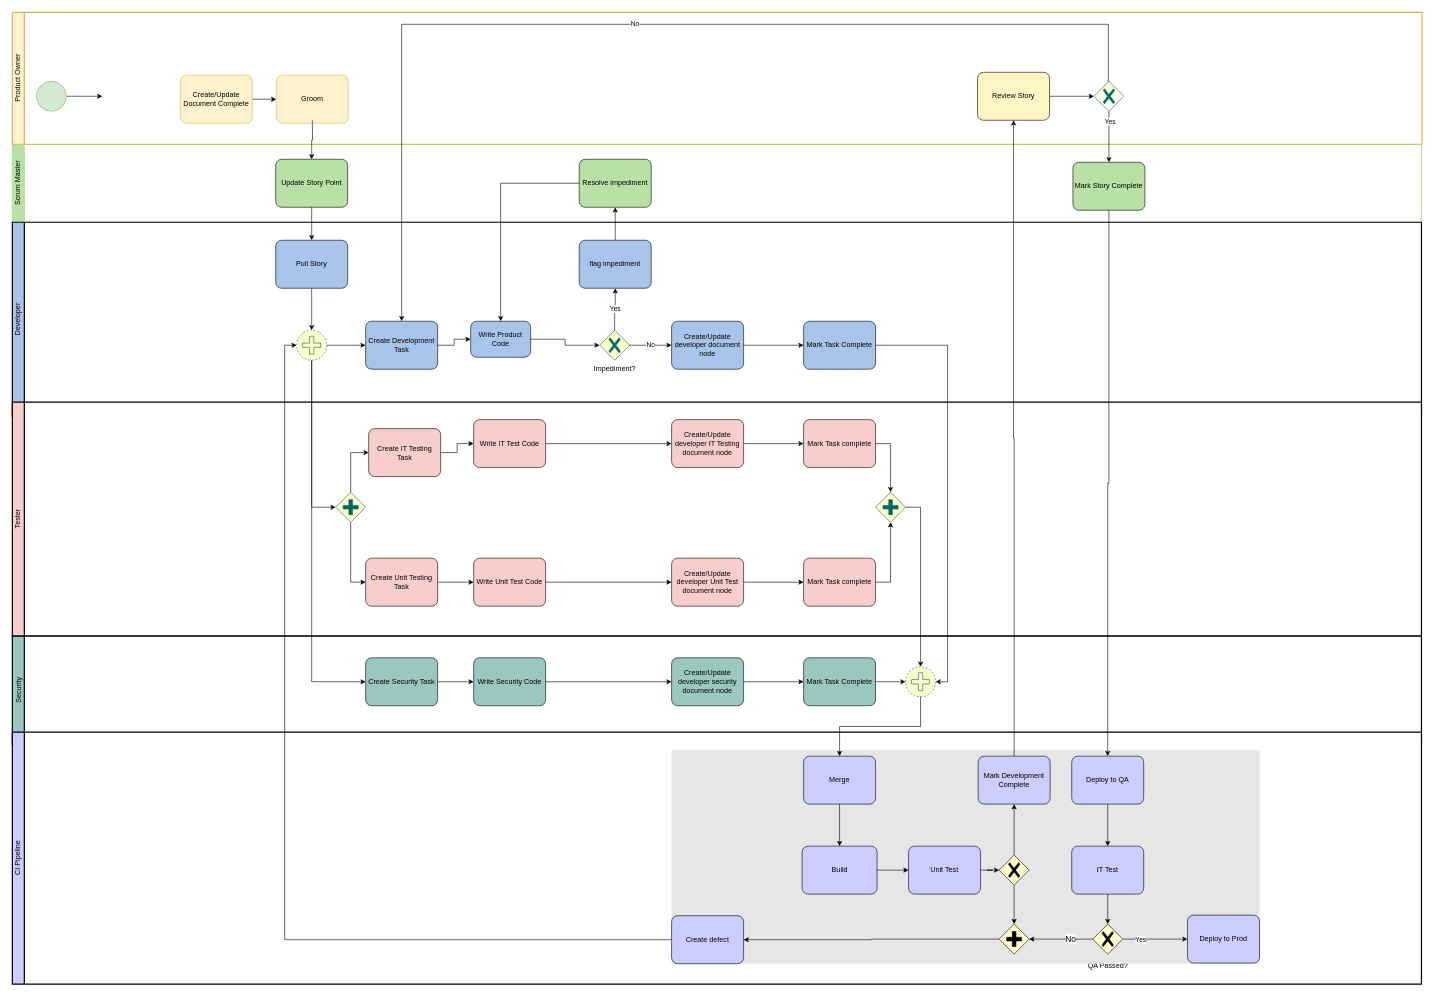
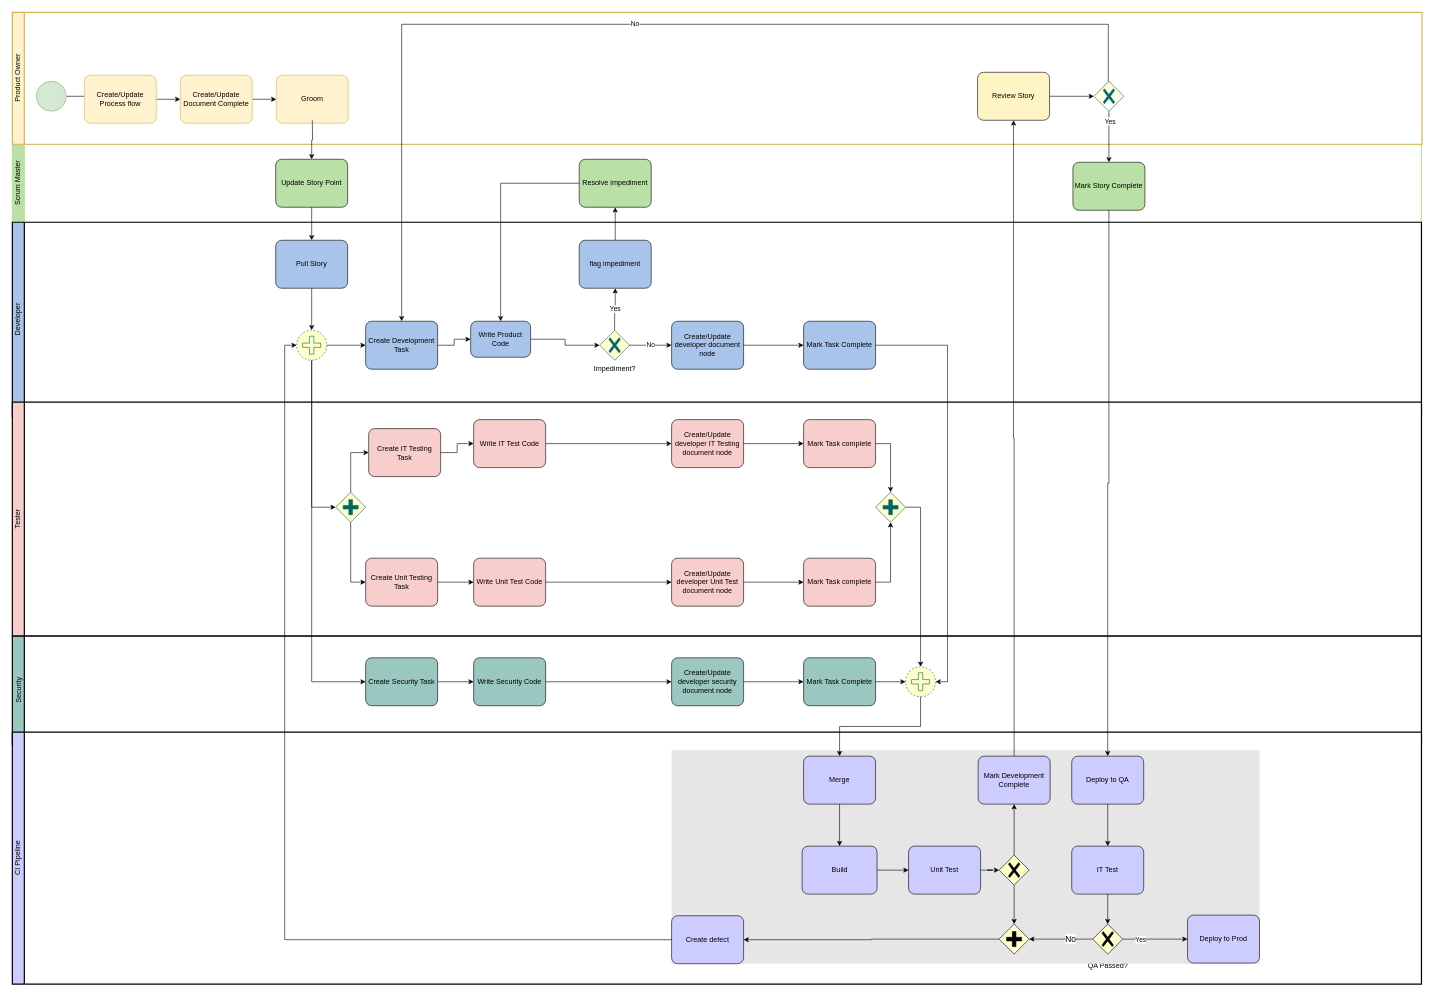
node "Create/Update Process flow": added
edge "Create/Update Process flow" -> "Create/Update Document Complete": added
